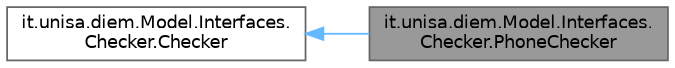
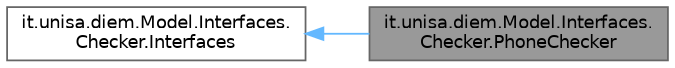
node "it.unisa.diem.Model.Interfaces. Checker.Checker": label "it.unisa.diem.Model.Interfaces. Checker.Checker" -> "it.unisa.diem.Model.Interfaces. Checker.Interfaces"
